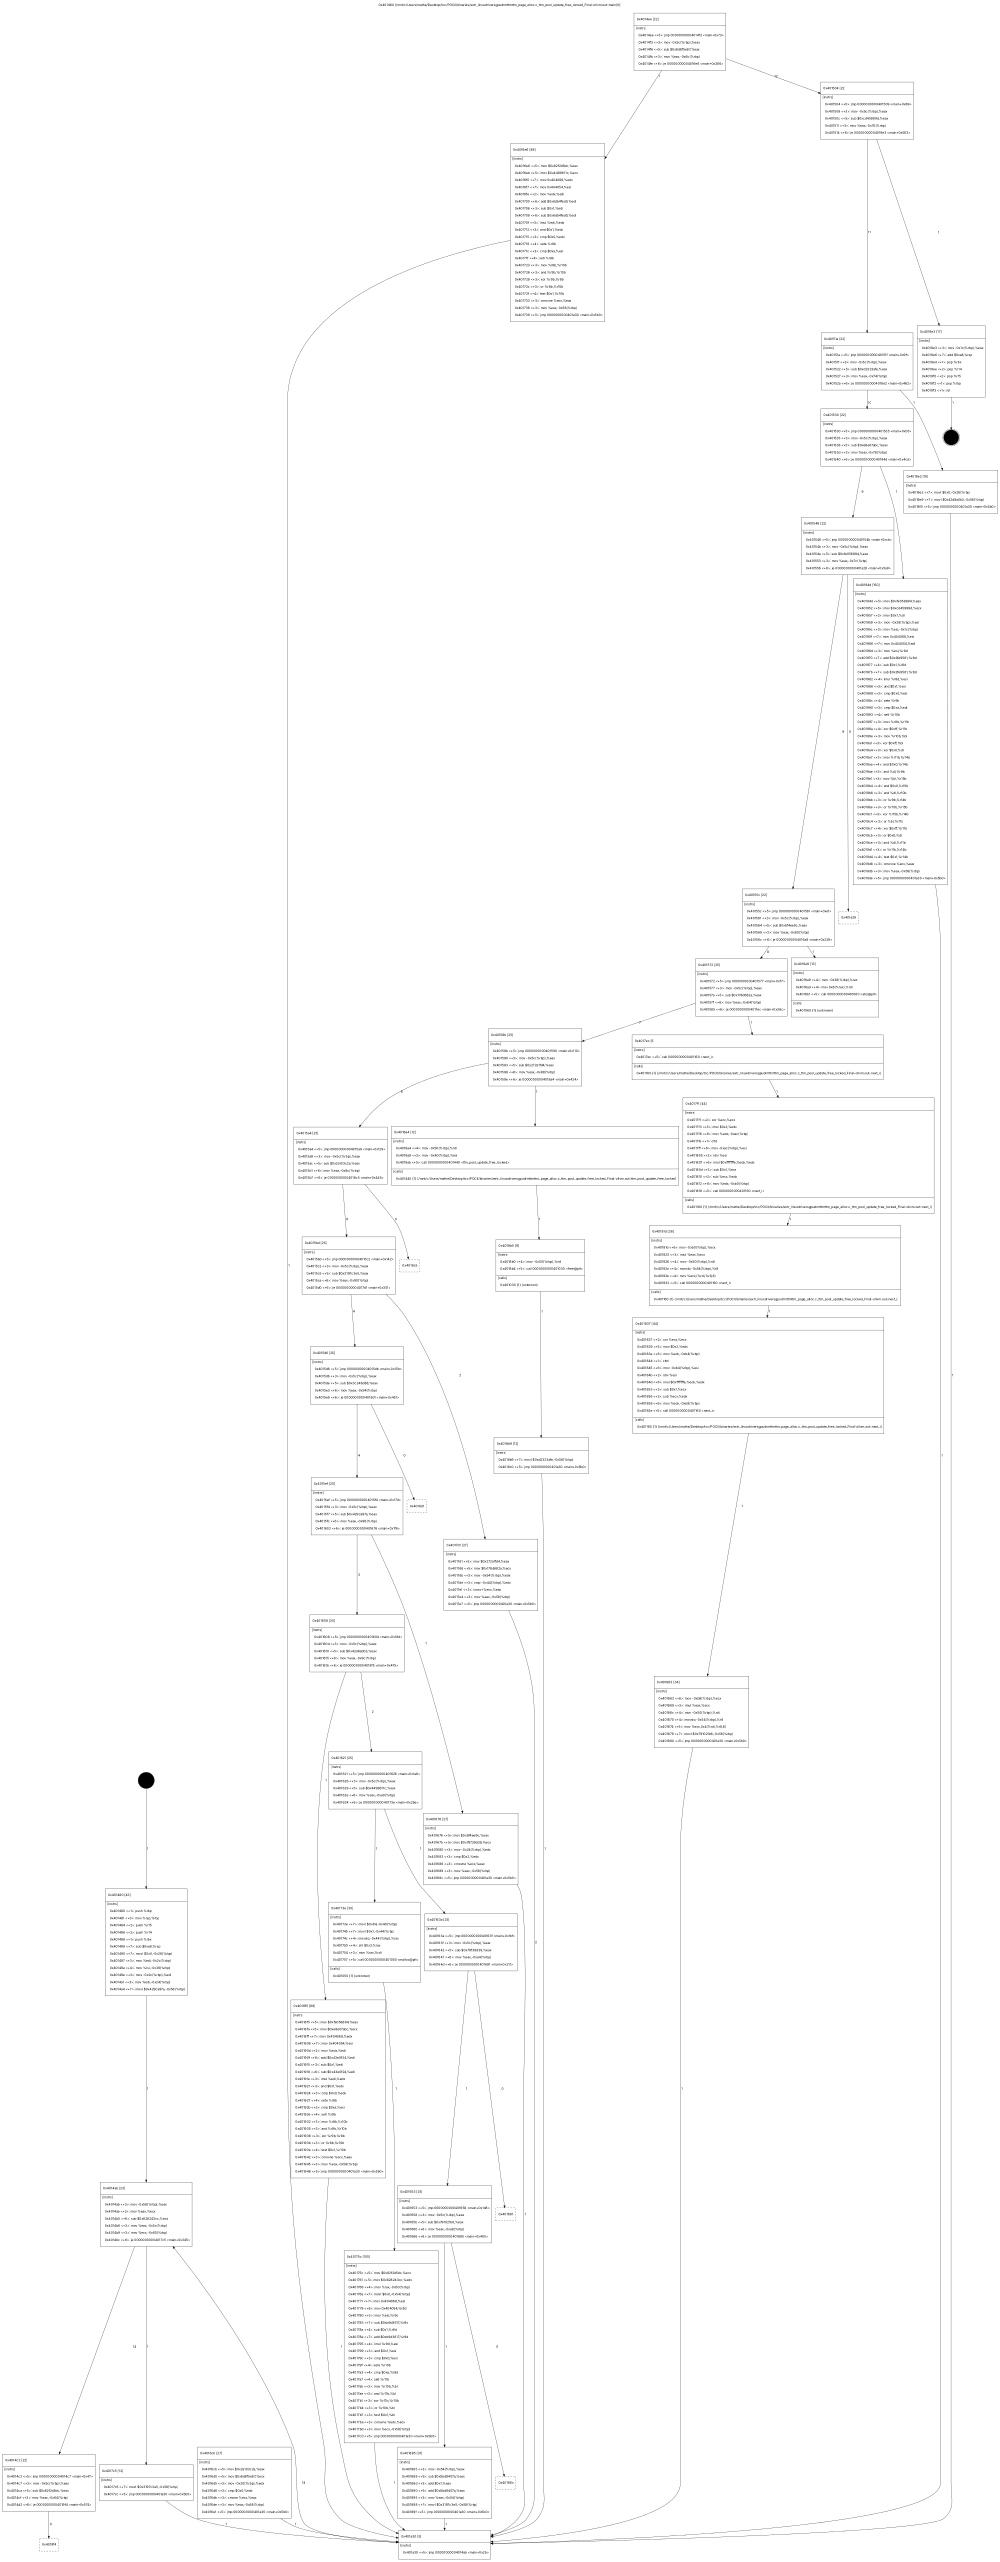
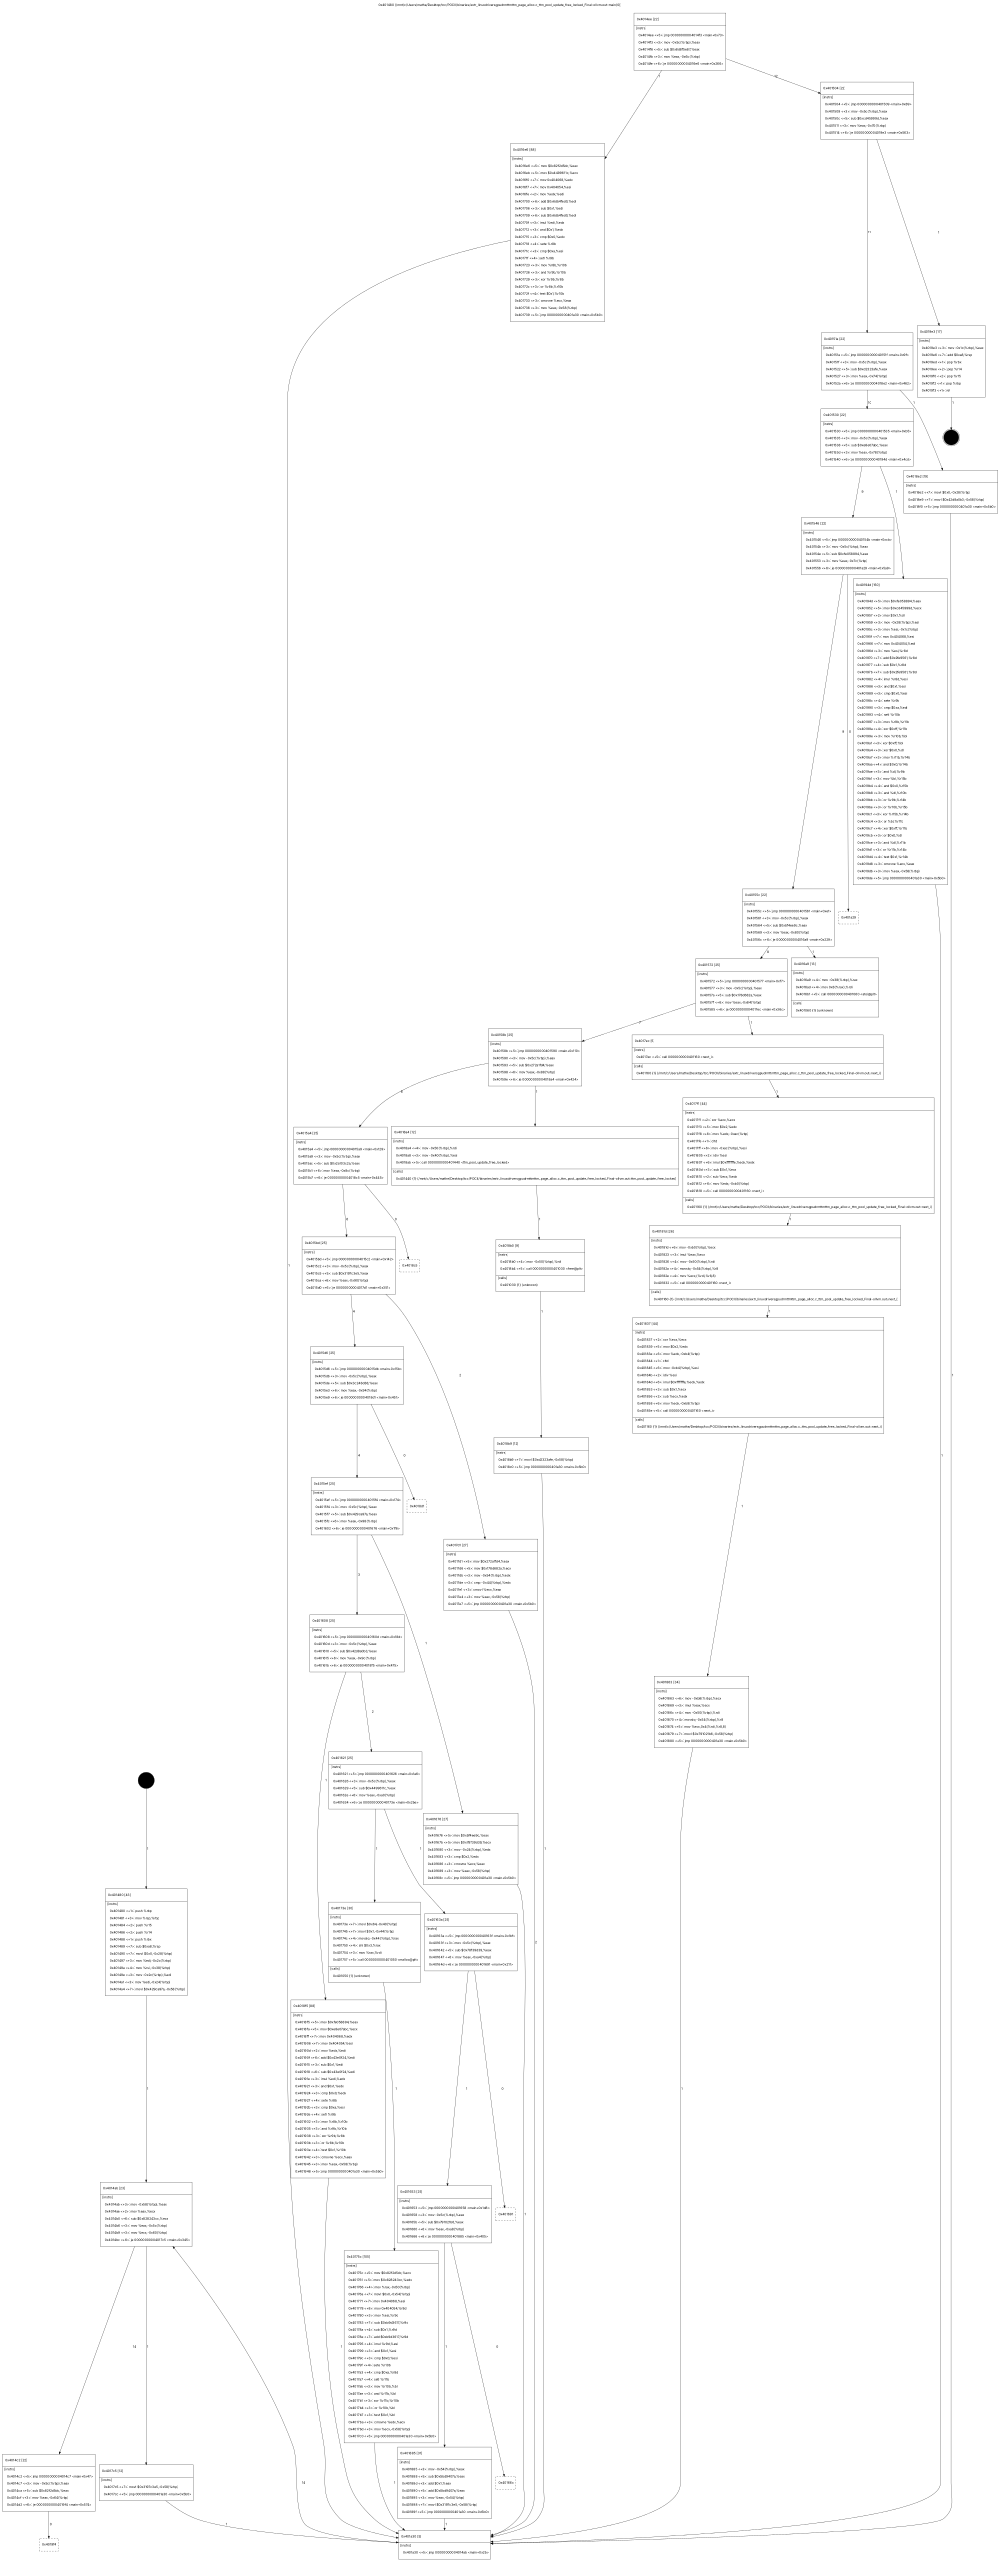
node "0x4016cb [27]": removed
